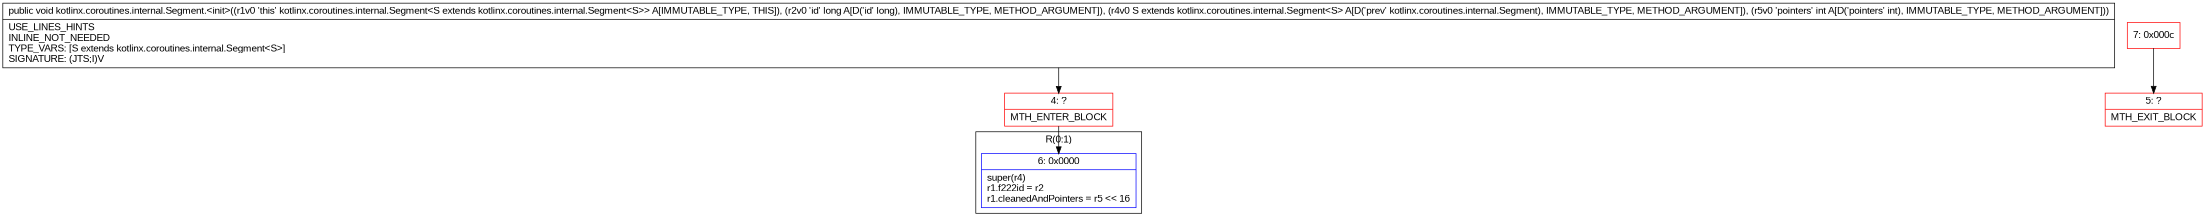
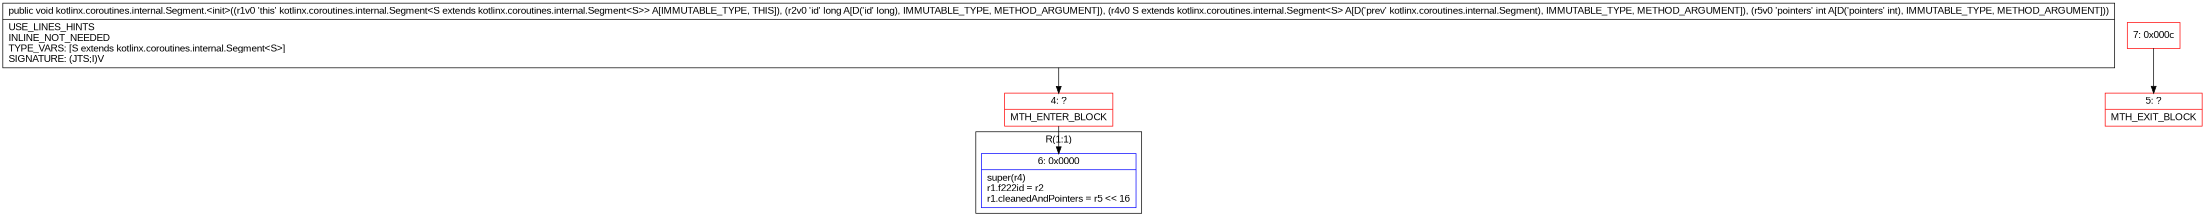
cluster "R(0:1)": label "R(0:1)" -> "R(1:1)"
